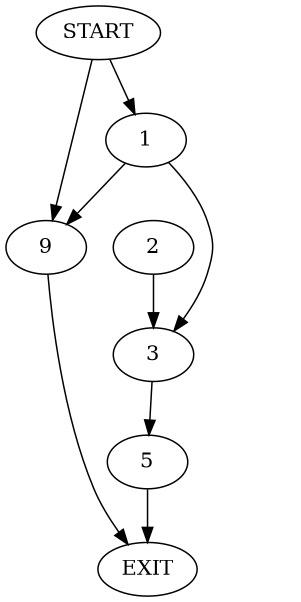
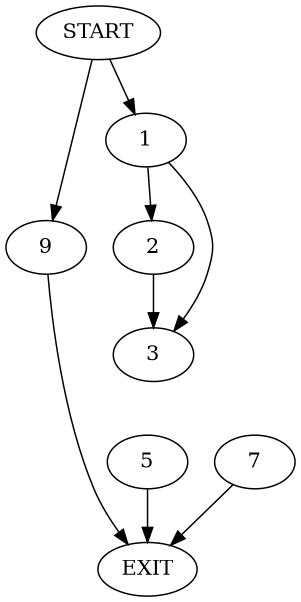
edge "1" -> "9": now "1" -> "2"
edge "3" -> "5": removed
node "7": added
